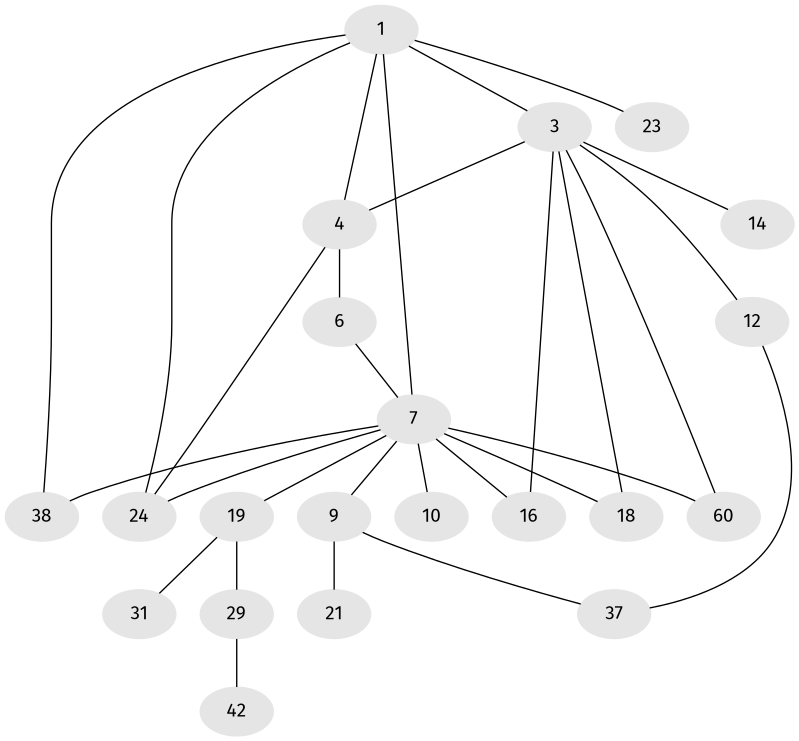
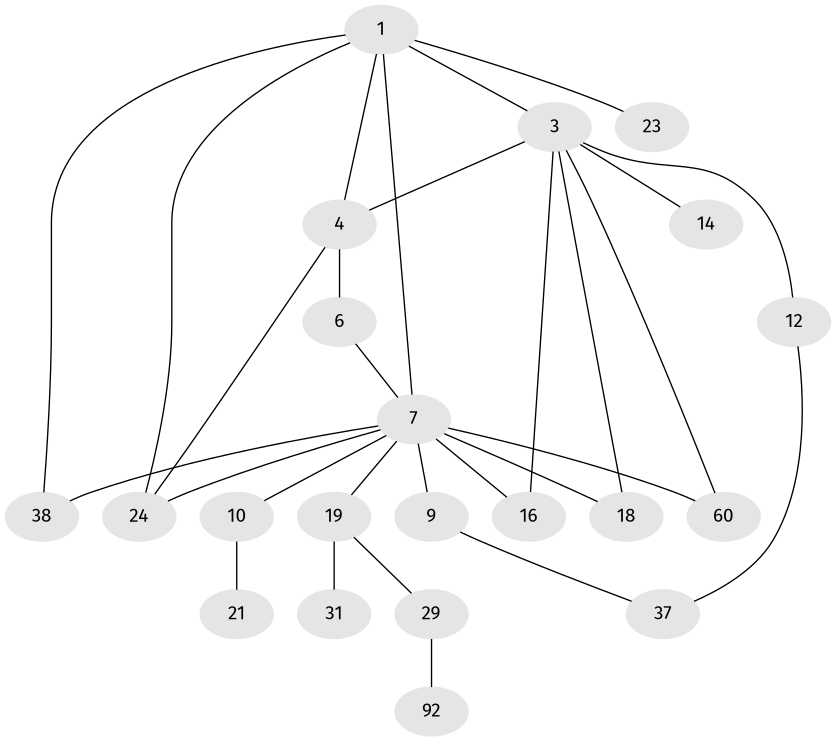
edge "9" -- "21": now "10" -- "21"
node "42": label "42" -> "92"
